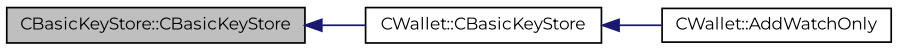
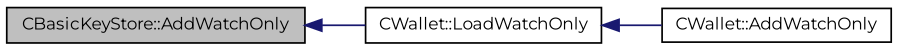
node "CBasicKeyStore::CBasicKeyStore": label "CBasicKeyStore::CBasicKeyStore" -> "CBasicKeyStore::AddWatchOnly"
node "CWallet::CBasicKeyStore": label "CWallet::CBasicKeyStore" -> "CWallet::LoadWatchOnly"
